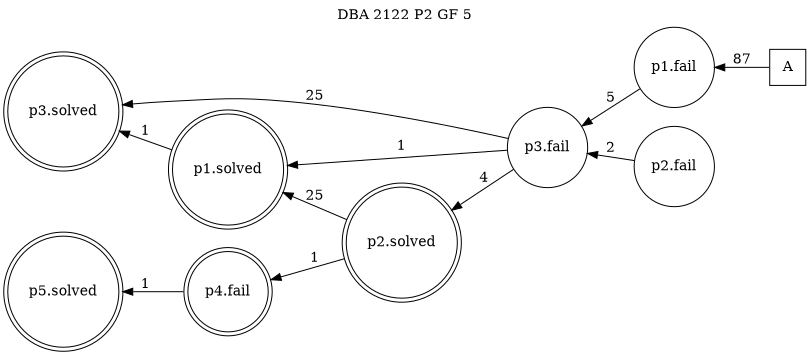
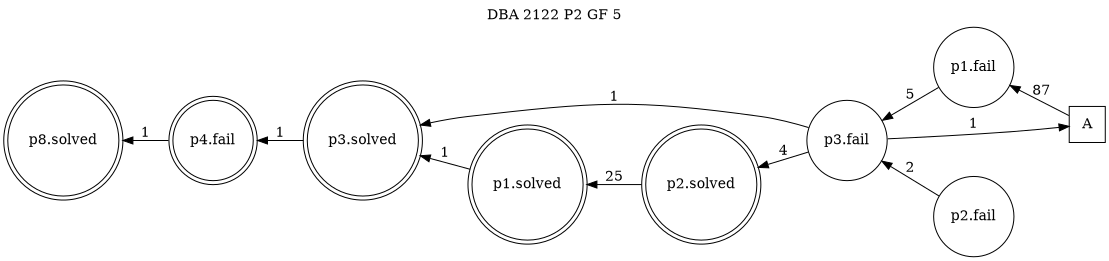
edge "p3.fail" -> "p3.solved": label "25" -> "1"
edge "p3.fail" -> "p1.solved": now "p3.fail" -> "A"
edge "p2.solved" -> "p4.fail": now "p3.solved" -> "p4.fail"
node "p5.solved": label "p5.solved" -> "p8.solved"
